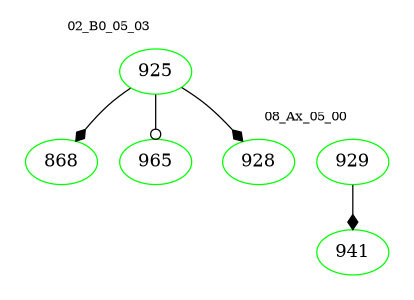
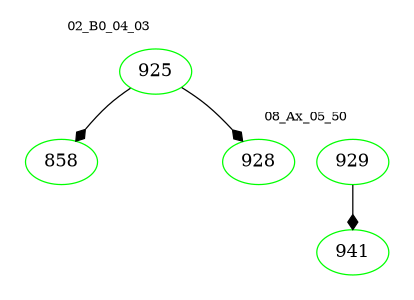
cluster "02_B0_05_03": label "02_B0_05_03" -> "02_B0_04_03"
cluster "08_Ax_05_00": label "08_Ax_05_00" -> "08_Ax_05_50"
node "868": label "868" -> "858"
node "965": removed
